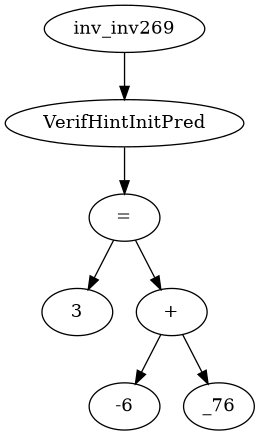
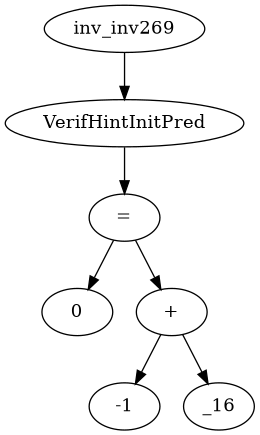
node "3": label "3" -> "0"
node "-6": label "-6" -> "-1"
node "_76": label "_76" -> "_16"
